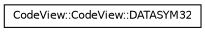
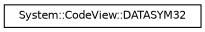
node "CodeView::CodeView::DATASYM32": label "CodeView::CodeView::DATASYM32" -> "System::CodeView::DATASYM32"
